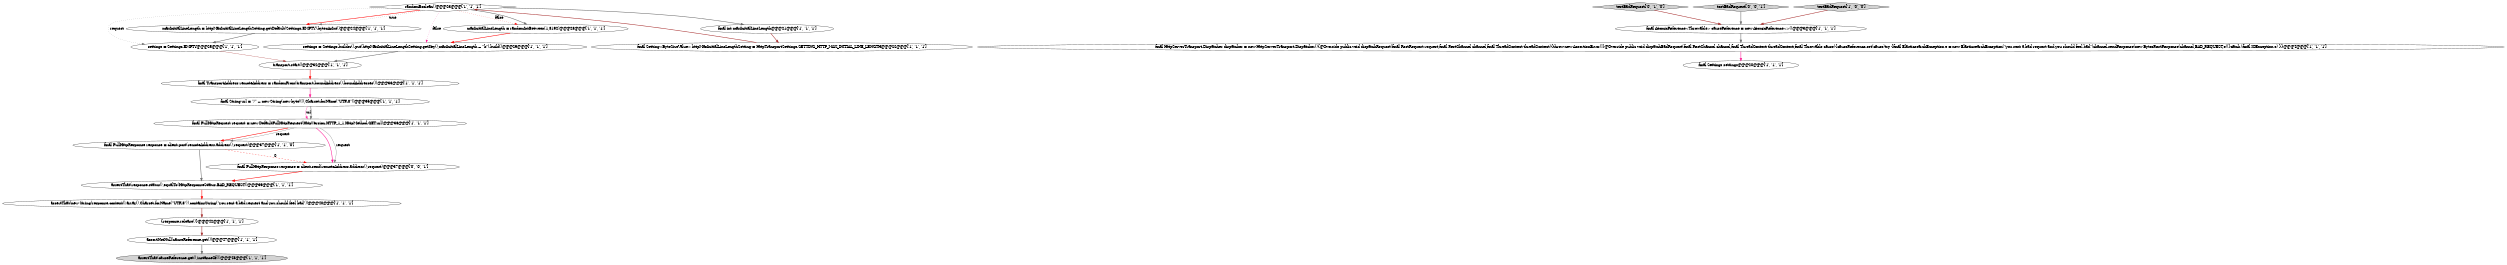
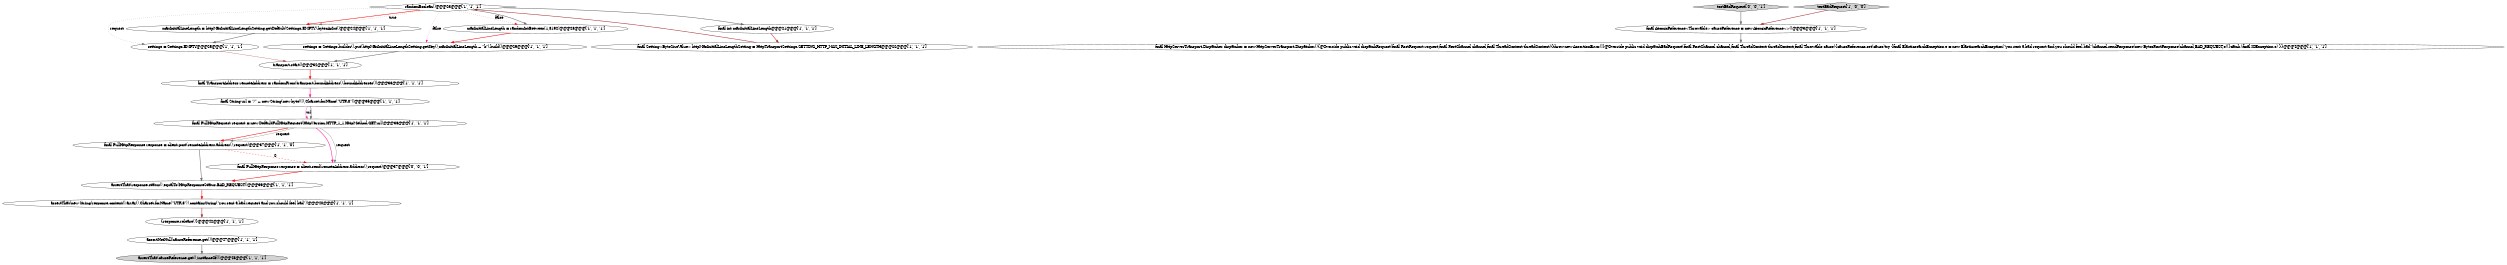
node "testBadRequest['0', '1', '0']": removed
node "final Settings settings@@@20@@@['1', '1', '1']": removed
edge "{response.release()}@@@42@@@['1', '1', '1']" -> "assertNotNull(causeReference.get())@@@47@@@['1', '1', '1']": removed
